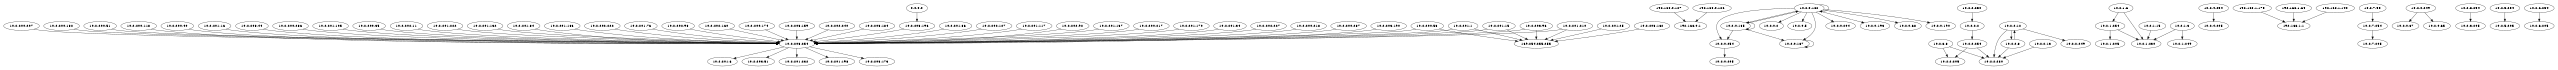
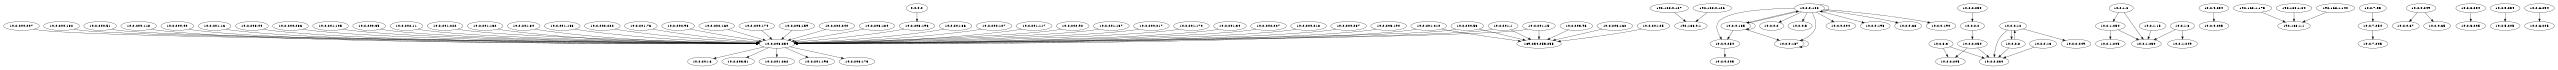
edge "10.2.203.96" -> "10.2.203.254": removed
